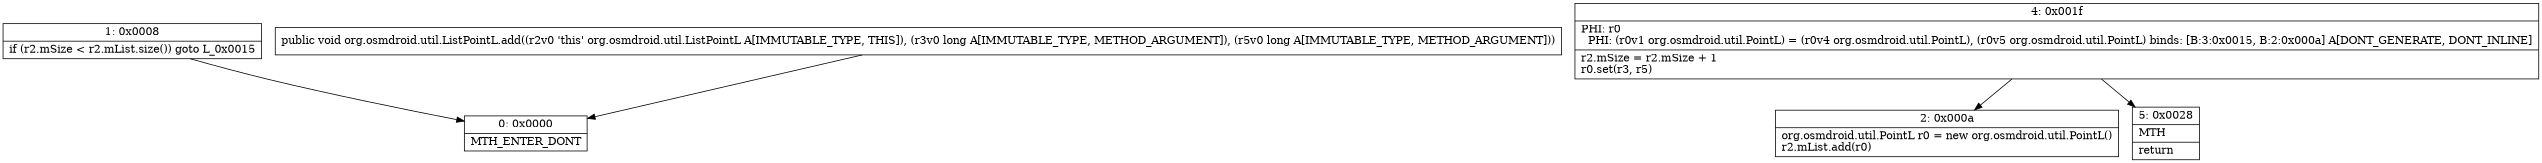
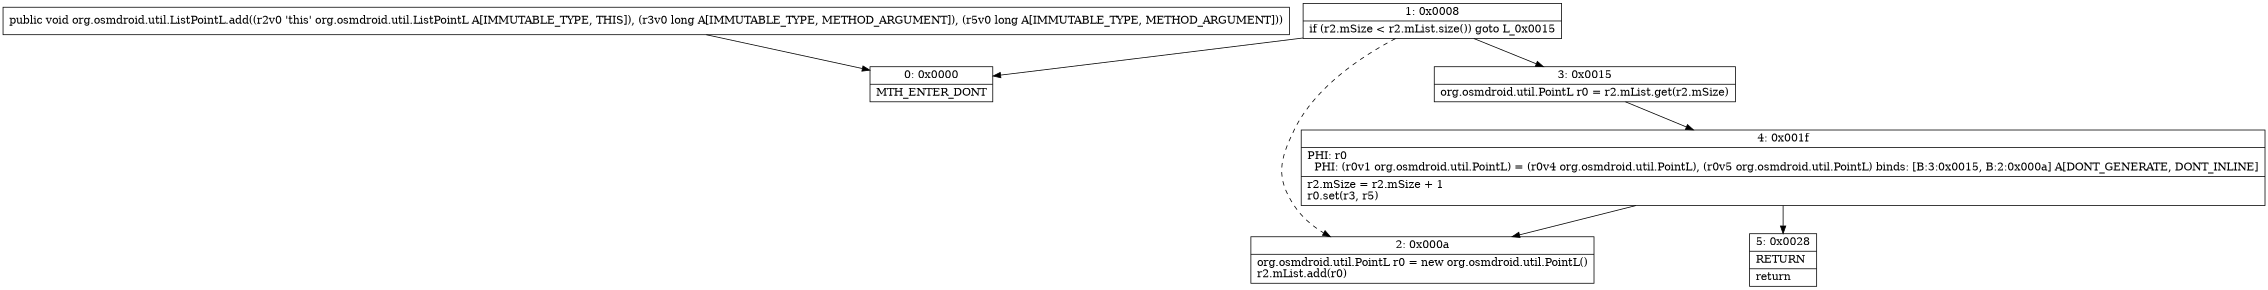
node "3: 0x0015": added
edge "1: 0x0008" -> "2: 0x000a": added
node "5: 0x0028": text "MTH" -> "RETURN"
